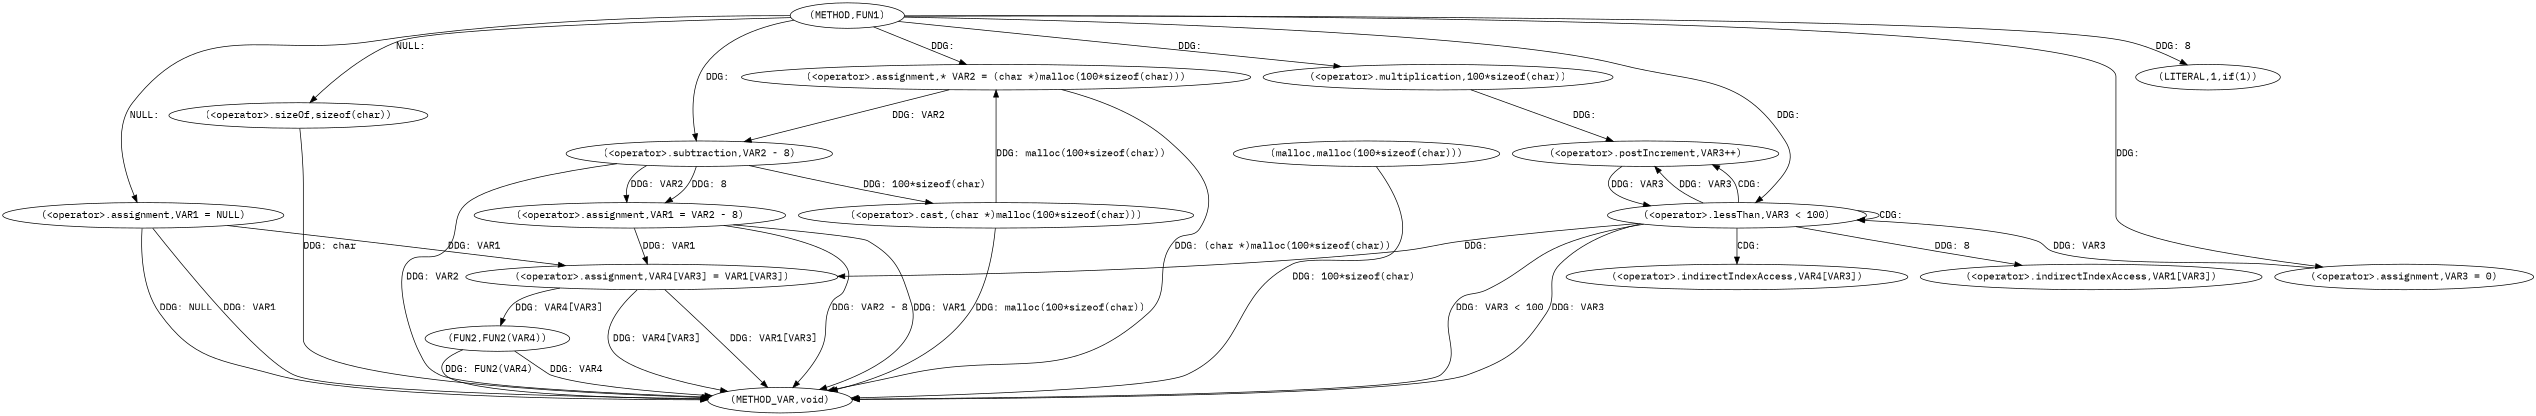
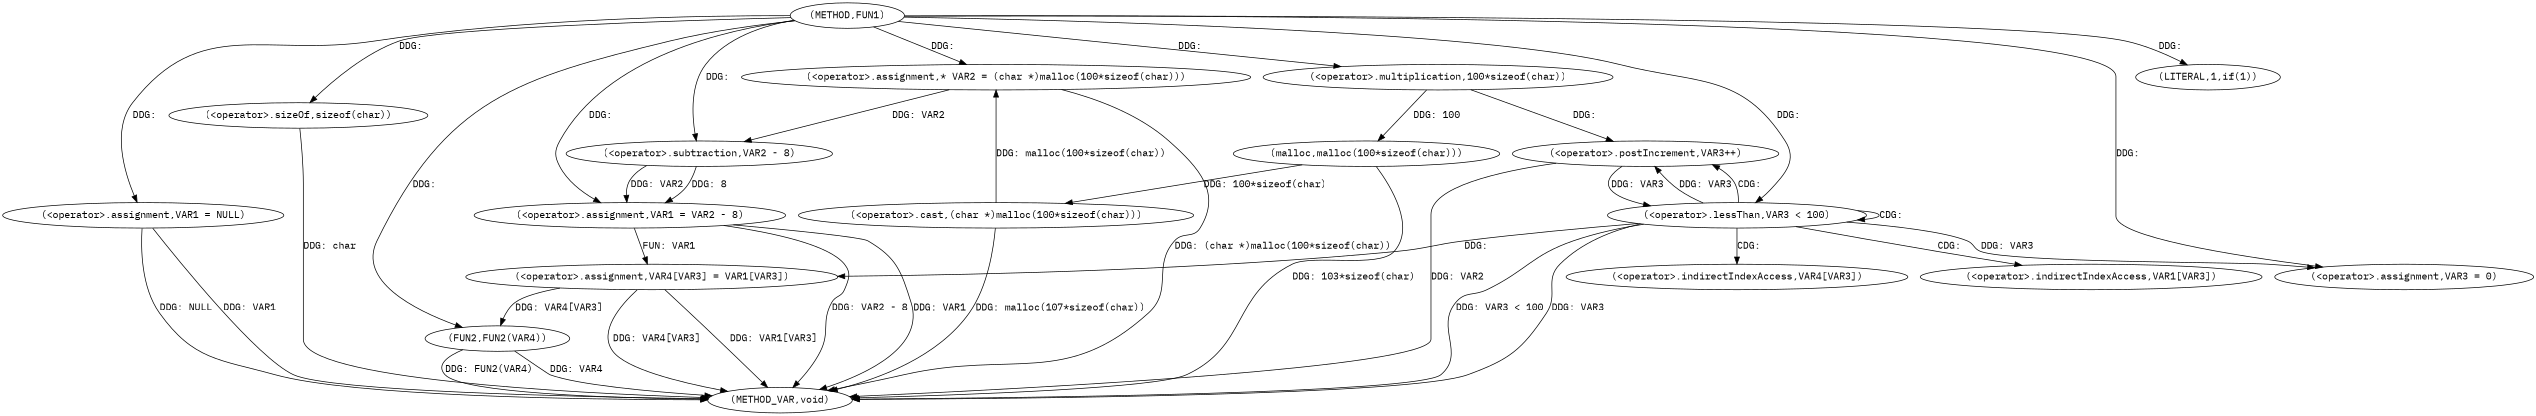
edge "(METHOD,FUN1)" -> "(<operator>.sizeOf,sizeof(char))": label "NULL: " -> "DDG: "
edge "(METHOD,FUN1)" -> "(LITERAL,1,if(1))": label "DDG: 8" -> "DDG: "
edge "(METHOD,FUN1)" -> "(<operator>.assignment,VAR1 = VAR2 - 8)": added, label "DDG:"
edge "(METHOD,FUN1)" -> "(FUN2,FUN2(VAR4))": added, label "DDG:"
edge "(<operator>.multiplication,100*sizeof(char))" -> "(malloc,malloc(100*sizeof(char)))": added, label "DDG: 100"
edge "(METHOD,FUN1)" -> "(<operator>.assignment,VAR1 = NULL)": label "NULL: " -> "DDG: "
edge "(<operator>.subtraction,VAR2 - 8)" -> "(<operator>.cast,(char *)malloc(100*sizeof(char)))": now "(malloc,malloc(100*sizeof(char)))" -> "(<operator>.cast,(char *)malloc(100*sizeof(char)))"
edge "(<operator>.assignment,VAR1 = NULL)" -> "(<operator>.assignment,VAR4[VAR3] = VAR1[VAR3])": removed, label "DDG: VAR1"
edge "(<operator>.assignment,VAR1 = VAR2 - 8)" -> "(<operator>.assignment,VAR4[VAR3] = VAR1[VAR3])": label "DDG: VAR1" -> "FUN: VAR1"
edge "(<operator>.lessThan,VAR3 < 100)" -> "(<operator>.indirectIndexAccess,VAR1[VAR3])": label "DDG: 8" -> "CDG: "
edge "(<operator>.assignment,VAR3 = 0)" -> "(<operator>.lessThan,VAR3 < 100)": reversed
edge "(malloc,malloc(100*sizeof(char)))" -> "(METHOD_VAR,void)": label "DDG: 100*sizeof(char)" -> "DDG: 103*sizeof(char)"
edge "(<operator>.cast,(char *)malloc(100*sizeof(char)))" -> "(METHOD_VAR,void)": label "DDG: malloc(100*sizeof(char))" -> "DDG: malloc(107*sizeof(char))"
edge "(<operator>.subtraction,VAR2 - 8)" -> "(METHOD_VAR,void)": now "(<operator>.postIncrement,VAR3++)" -> "(METHOD_VAR,void)"
